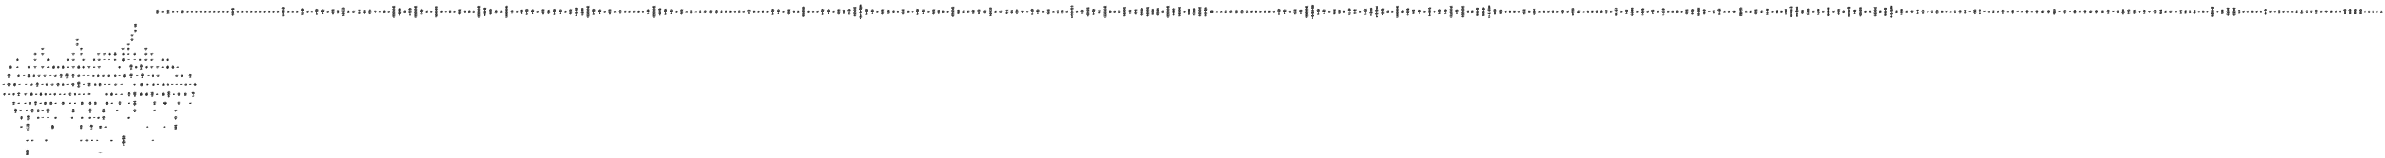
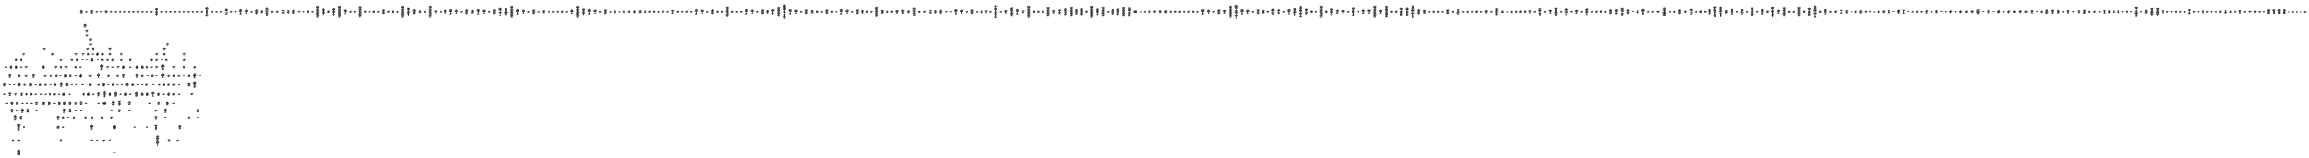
node "# 0x1e PUSHX LogicData GT PUSHX Data JUMPI": removed
